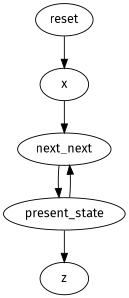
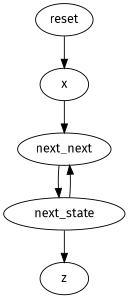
node "present_state": label "present_state" -> "next_state"
